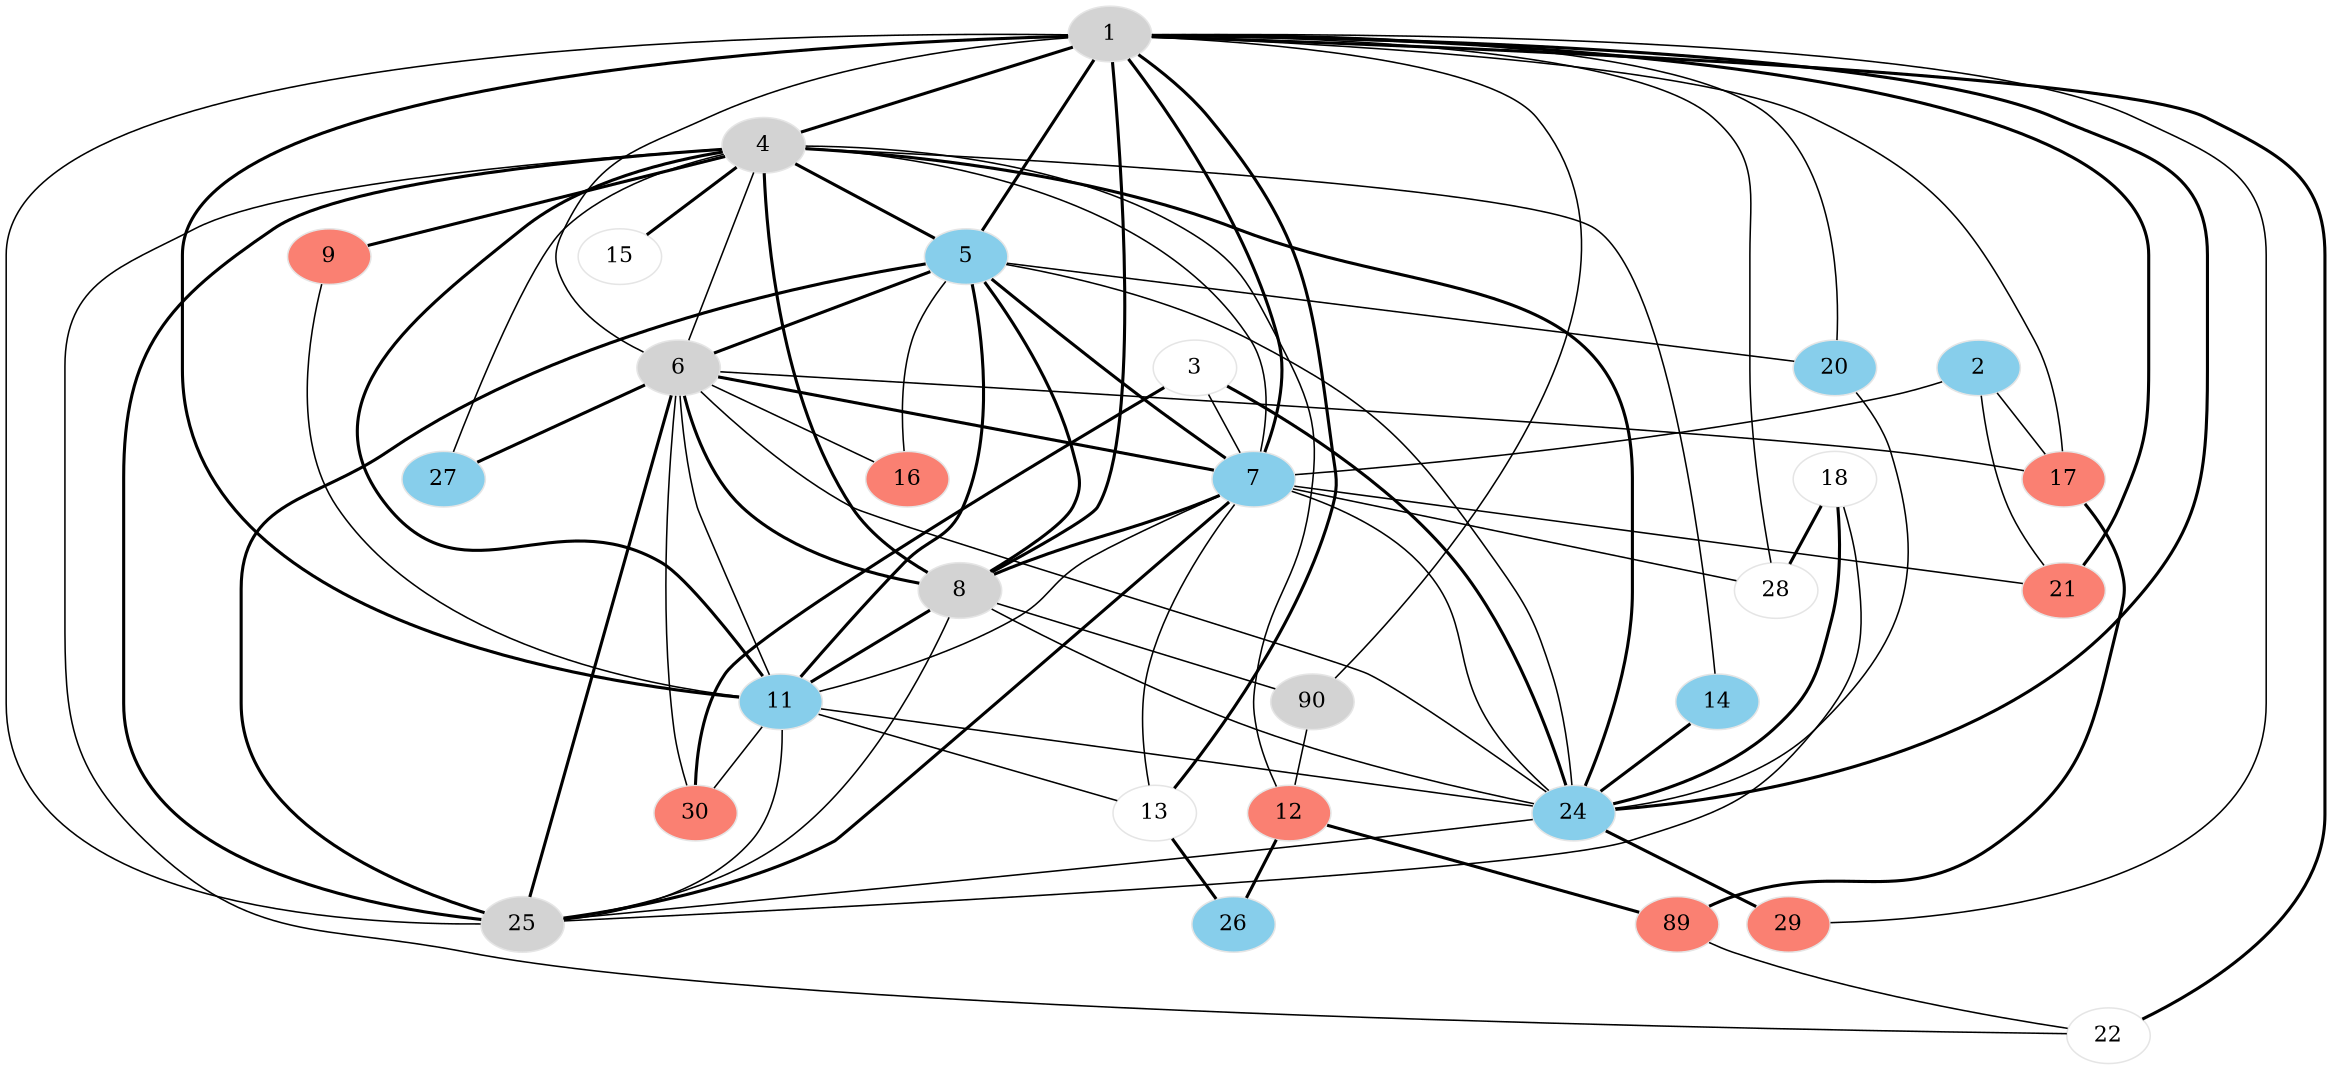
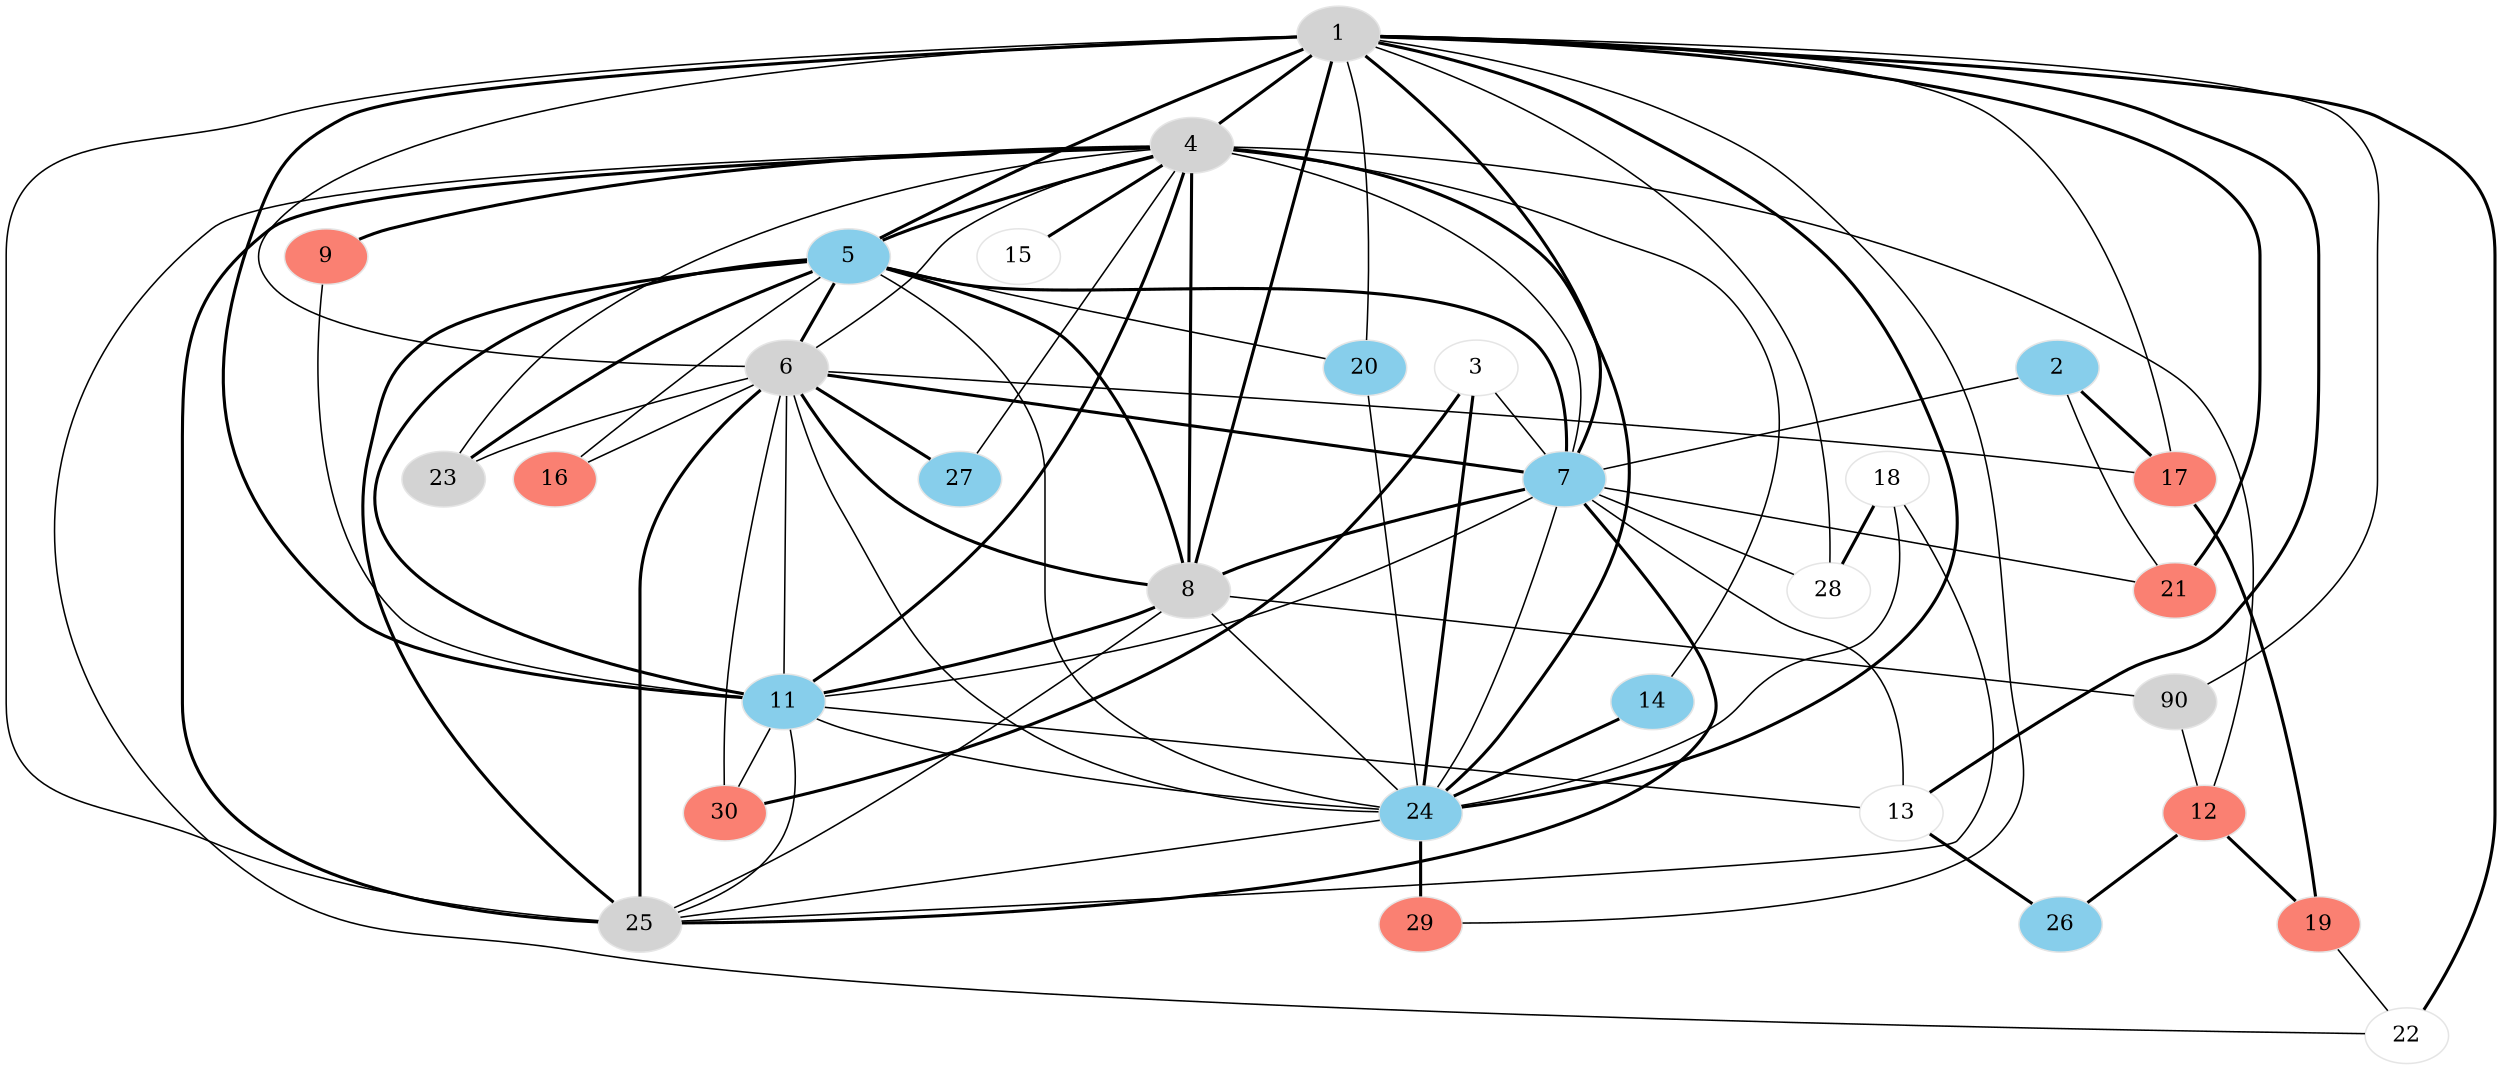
edge "2" -- "17": style solid -> bold
node "23": added
edge "18" -- "24": style bold -> solid
node "89": label "89" -> "19"
